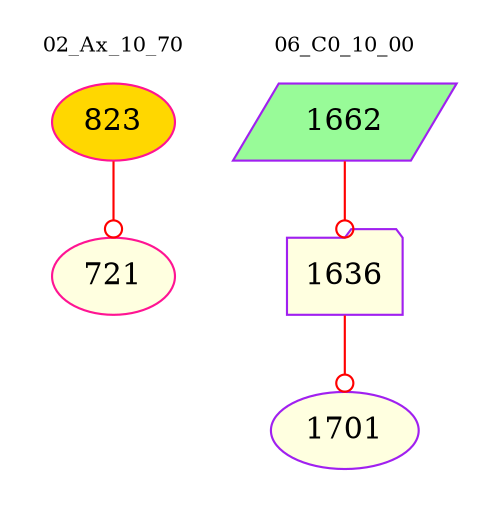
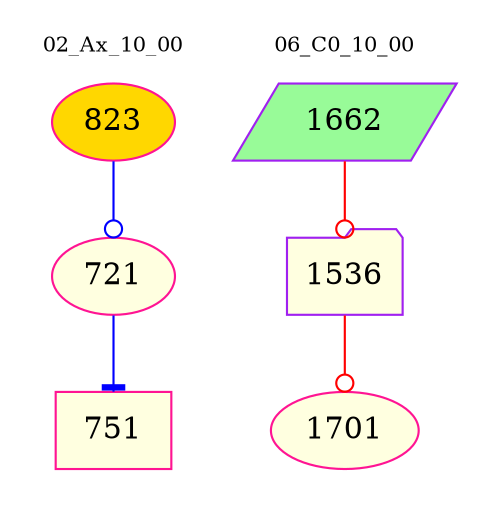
cluster "02_Ax_10_70": label "02_Ax_10_70" -> "02_Ax_10_00"
edge "823" -> "721": color red -> blue
node "1636": label "1636" -> "1536"
node "751": added
node "1701": color purple -> deeppink
